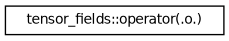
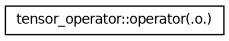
node "tensor_fields::operator(.o.)": label "tensor_fields::operator(.o.)" -> "tensor_operator::operator(.o.)"
